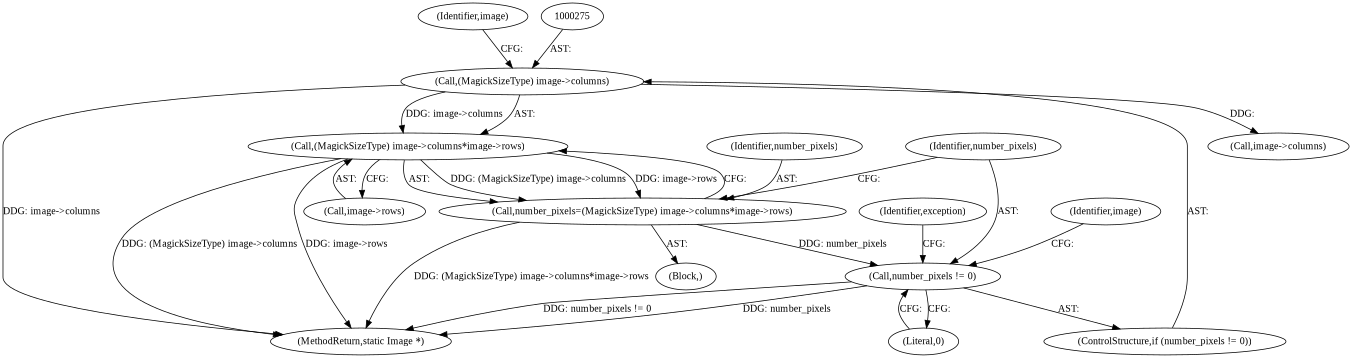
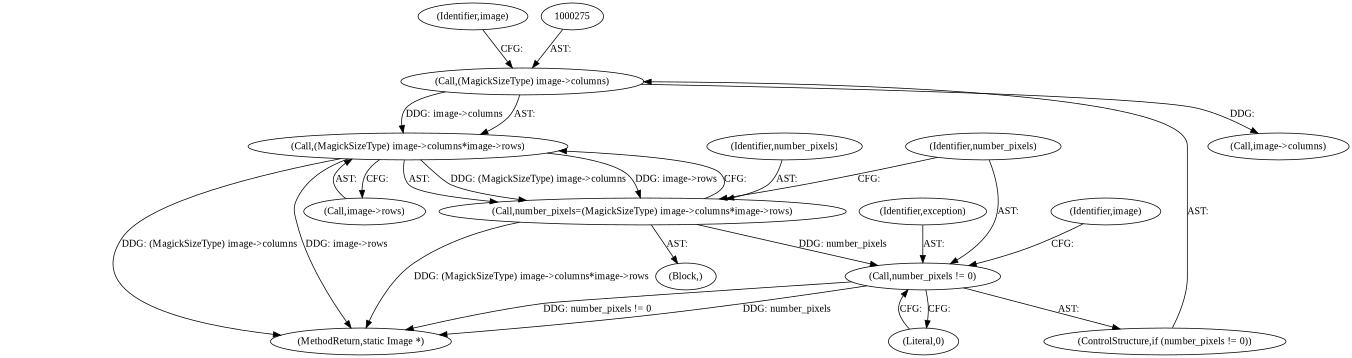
edge "(Call,(MagickSizeType) image->columns)" -> "(MethodReturn,static Image *)": removed, label "DDG: image->columns"
edge "(Identifier,exception)" -> "(Call,number_pixels != 0)": label "CFG: " -> "AST: "
